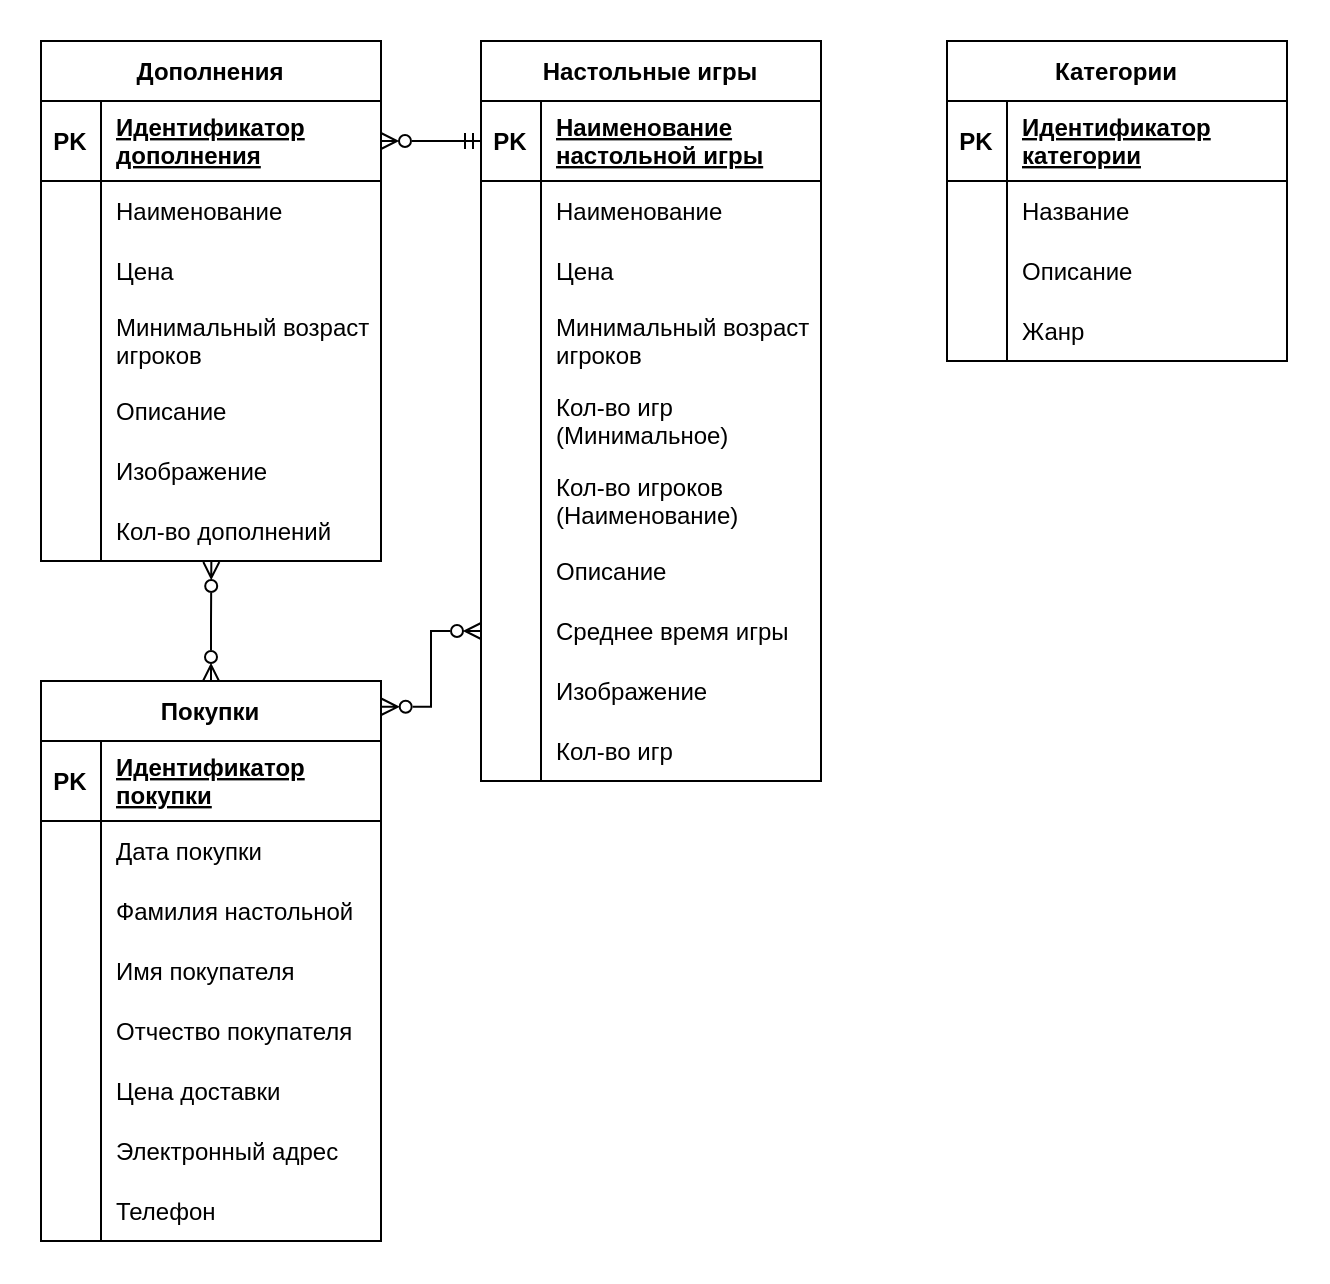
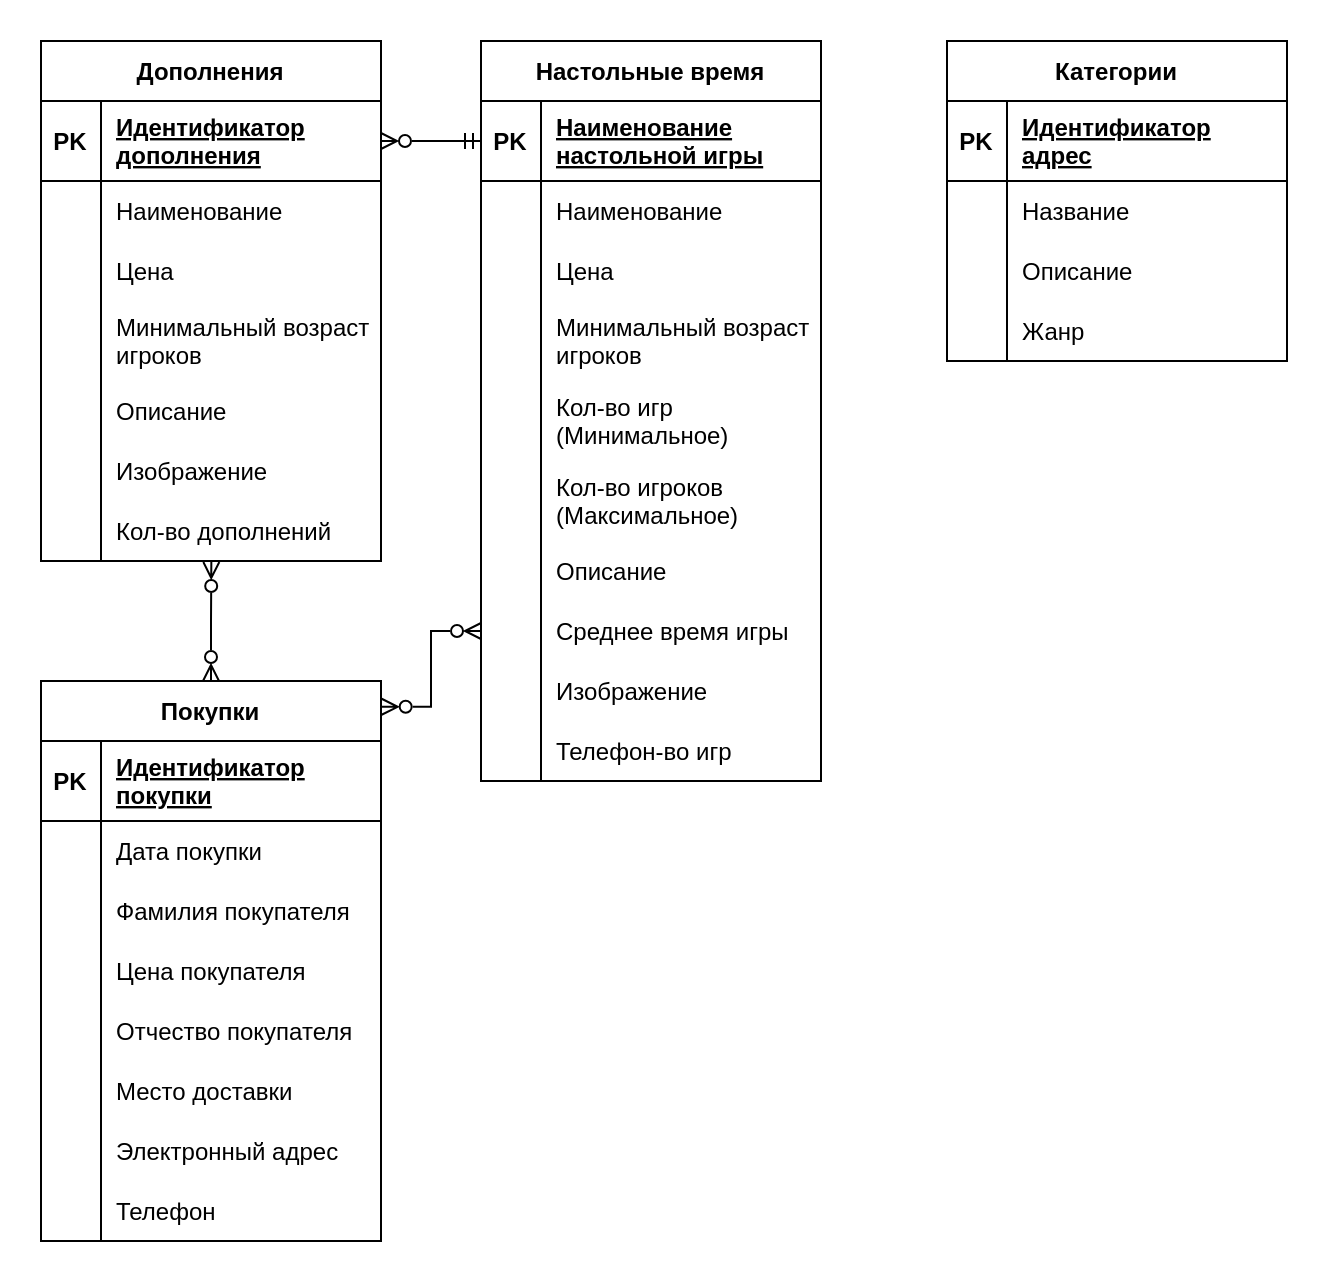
node "Настольные игры": label "Настольные игры" -> "Настольные время"
node "Идентификатор категории": label "Идентификатор категории" -> "Идентификатор адрес"
node "Кол-во игроков (Наименование)": label "Кол-во игроков (Наименование)" -> "Кол-во игроков (Максимальное)"
node "Кол-во игр": label "Кол-во игр" -> "Телефон-во игр"
node "Фамилия настольной": label "Фамилия настольной" -> "Фамилия покупателя"
node "Имя покупателя": label "Имя покупателя" -> "Цена покупателя"
node "Цена доставки": label "Цена доставки" -> "Место доставки"
